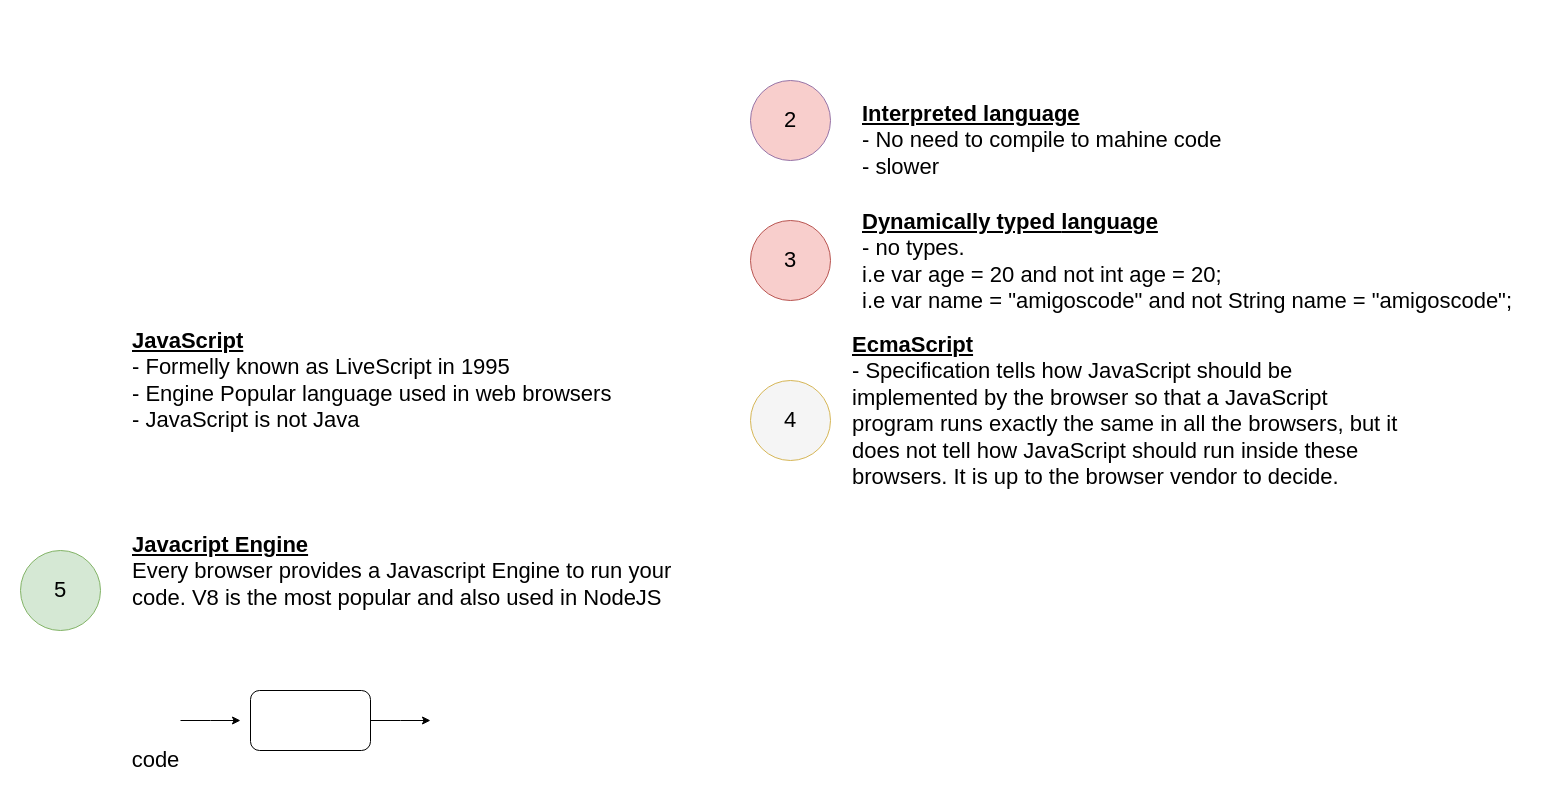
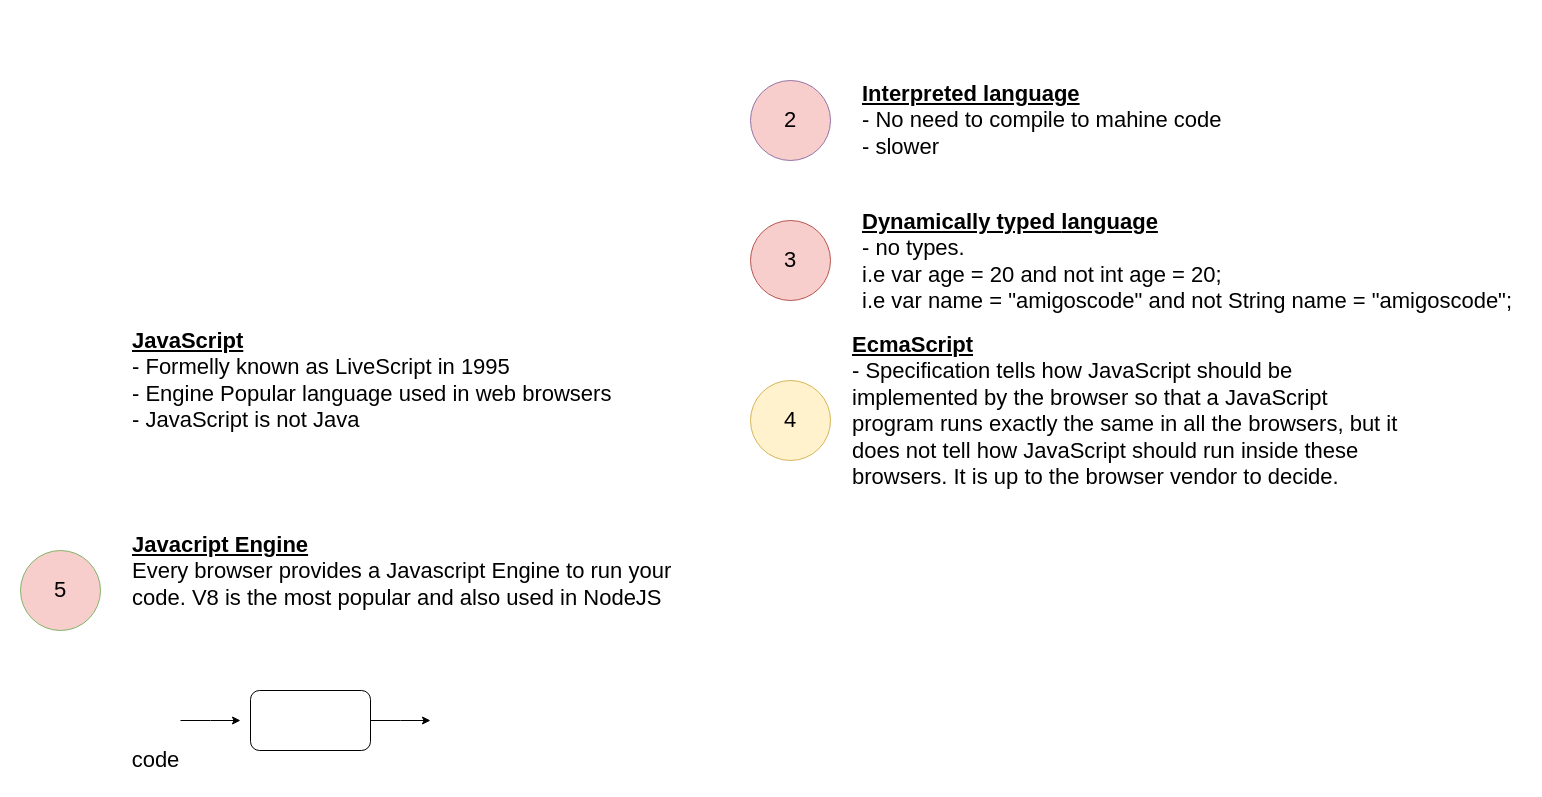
node "Interpreted language - No need to compile to mahine code - slower": moved (1045, 141) -> (1045, 121)
node "4": fillcolor #f5f5f5 -> #fff2cc
node "5": fillcolor #d5e8d4 -> #f8cecc
